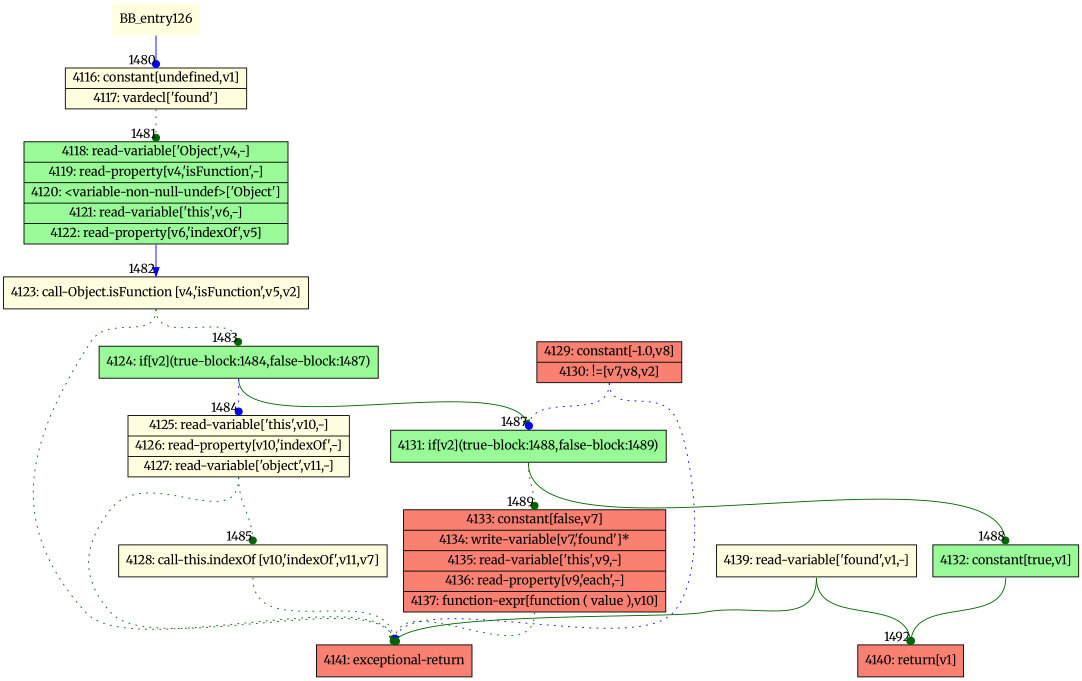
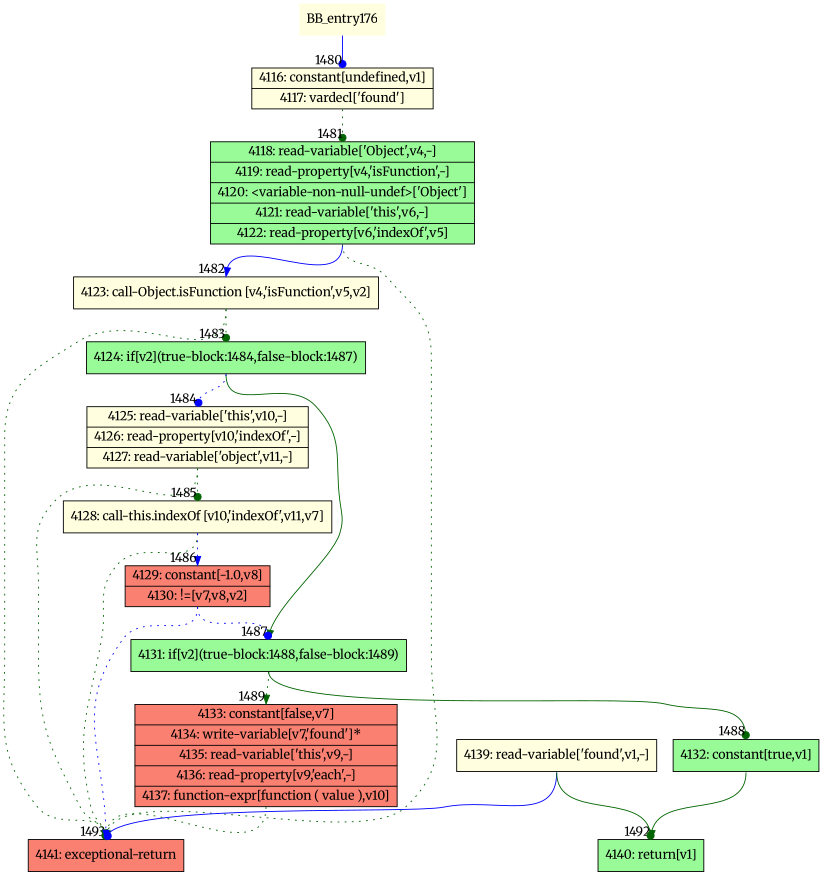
node "BB_entry126": label "BB_entry126" -> "BB_entry176"
edge "4131: if[v2](true-block:1488,false-block:1489)" -> "4133: constant[false,v7]": arrowhead dot -> normal
edge "4128: call-this.indexOf [v10,'indexOf',v11,v7]" -> "4129: constant[-1.0,v8]": added
edge "4128: call-this.indexOf [v10,'indexOf',v11,v7]" -> "4141: exceptional-return": arrowhead dot -> normal
edge "4132: constant[true,v1]" -> "4140: return[v1]": arrowhead dot -> normal
edge "4139: read-variable['found',v1,-]" -> "4141: exceptional-return": color darkgreen -> blue
node "4140: return[v1]": fillcolor salmon -> palegreen
edge "4118: read-variable['Object',v4,-]" -> "4141: exceptional-return": added
